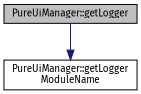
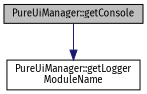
node "PureUiManager::getLogger": label "PureUiManager::getLogger" -> "PureUiManager::getConsole"
